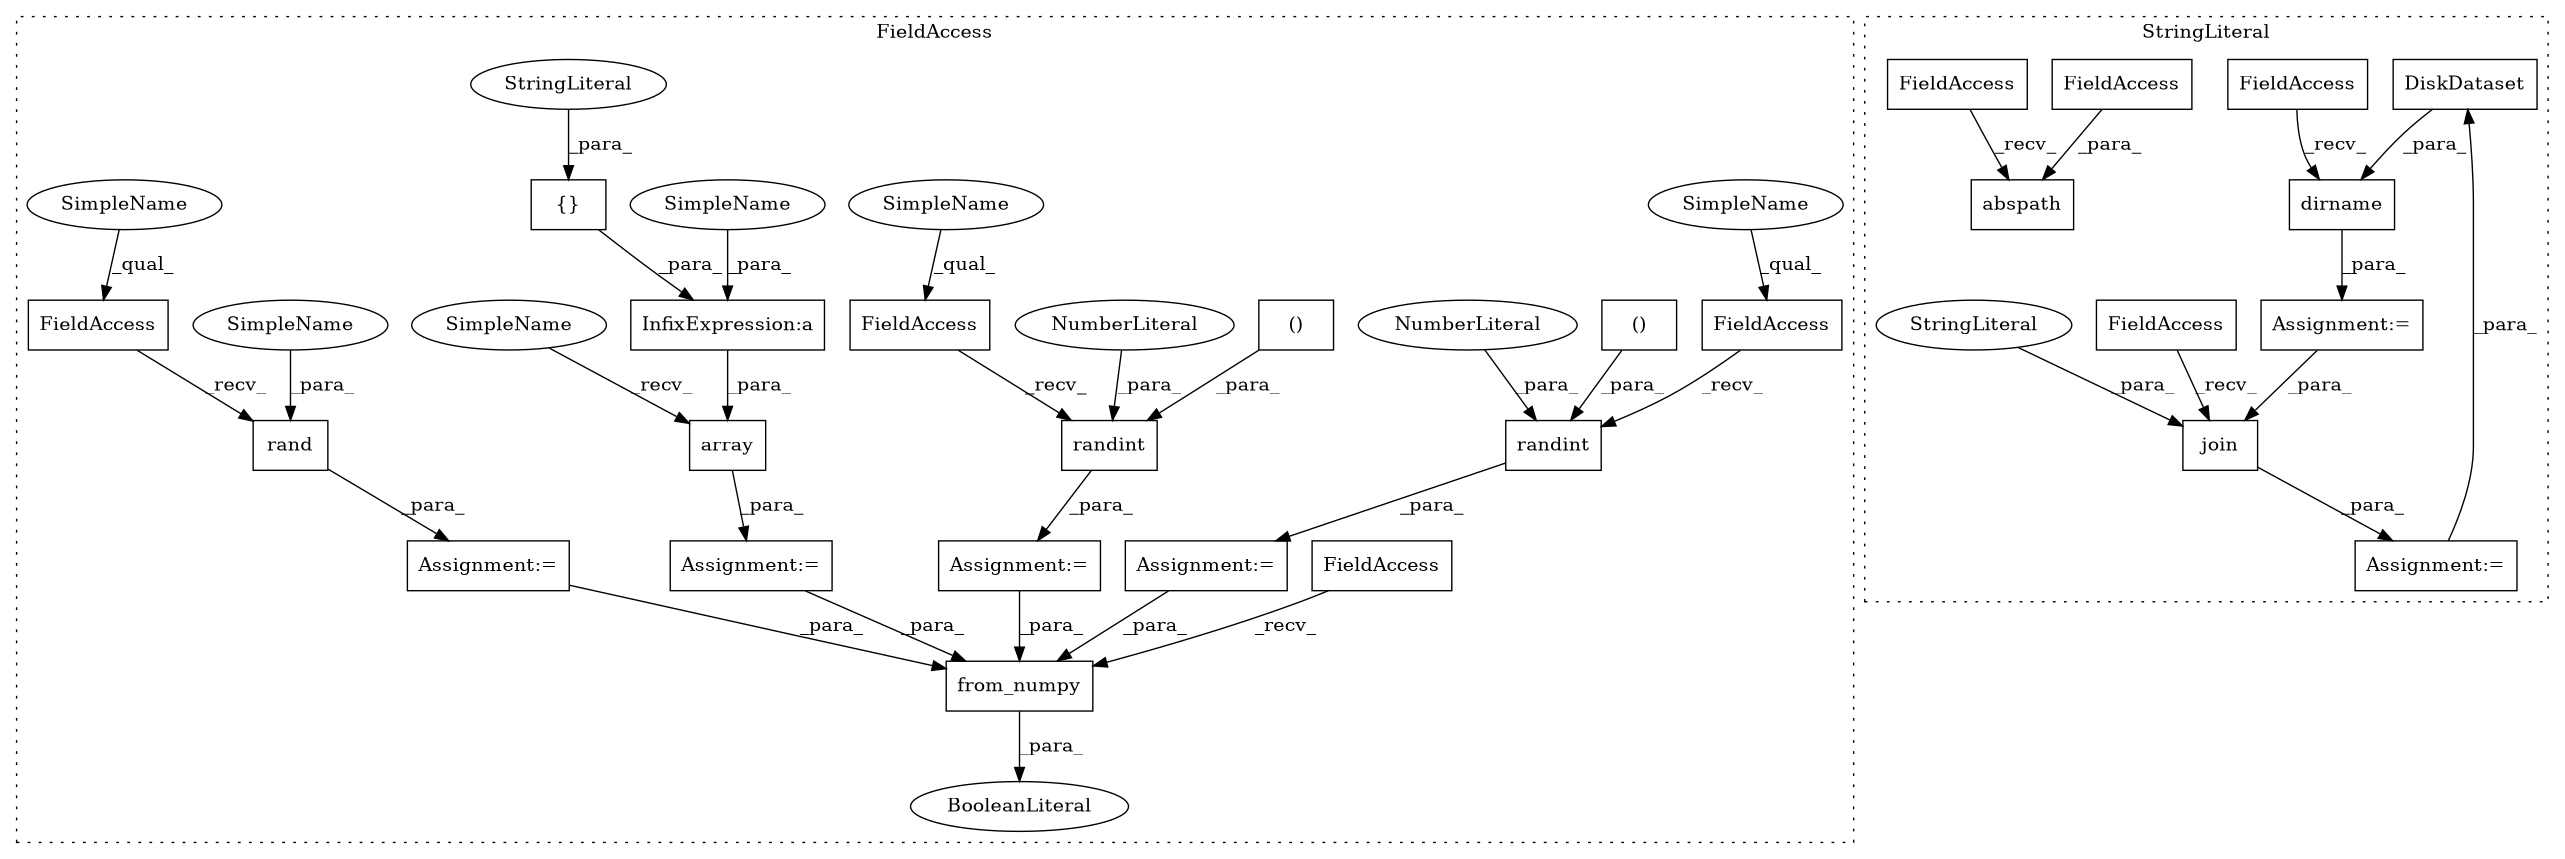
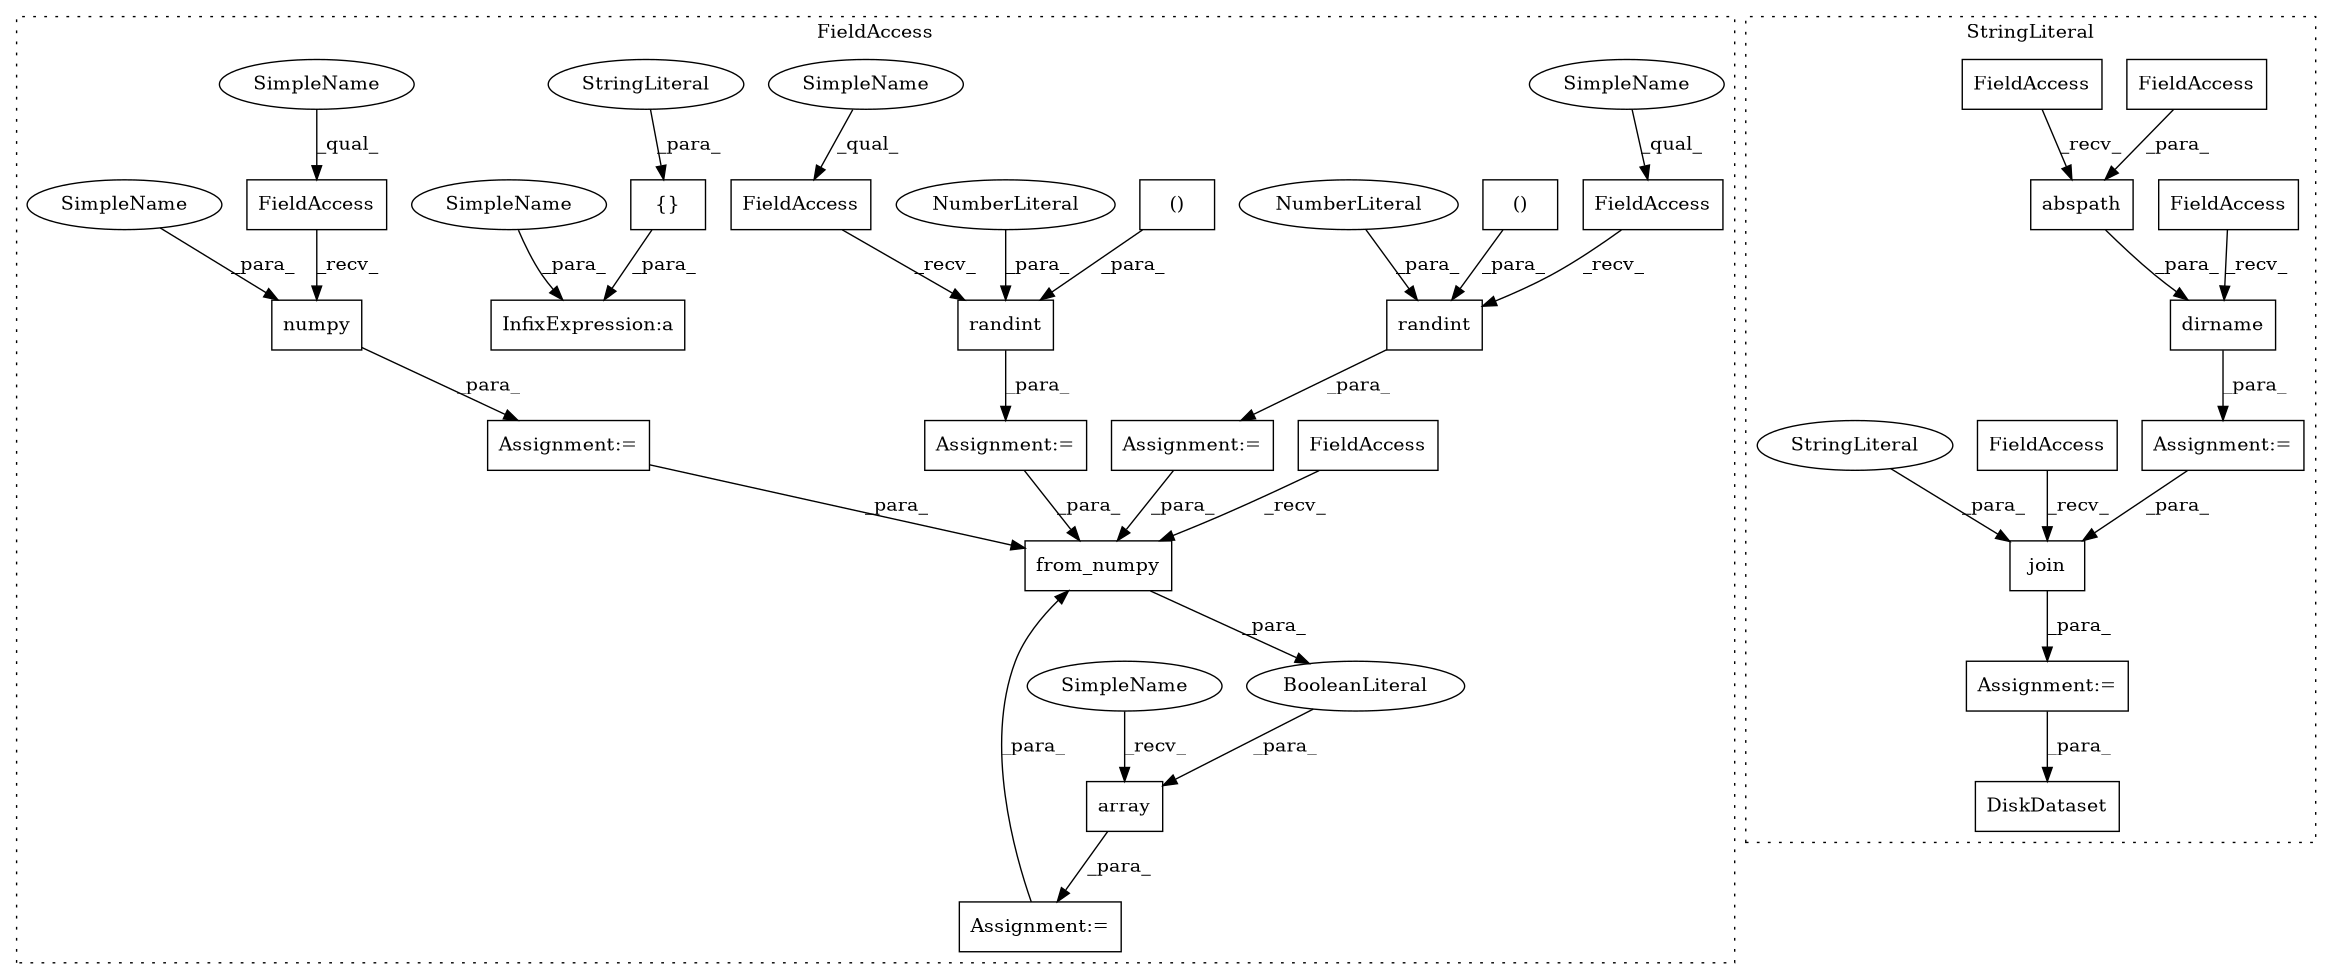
edge "DiskDataset" -> "dirname": now "abspath" -> "dirname"
edge "InfixExpression:a" -> "array": now "BooleanLiteral" -> "array"
node "rand": label "rand" -> "numpy"
